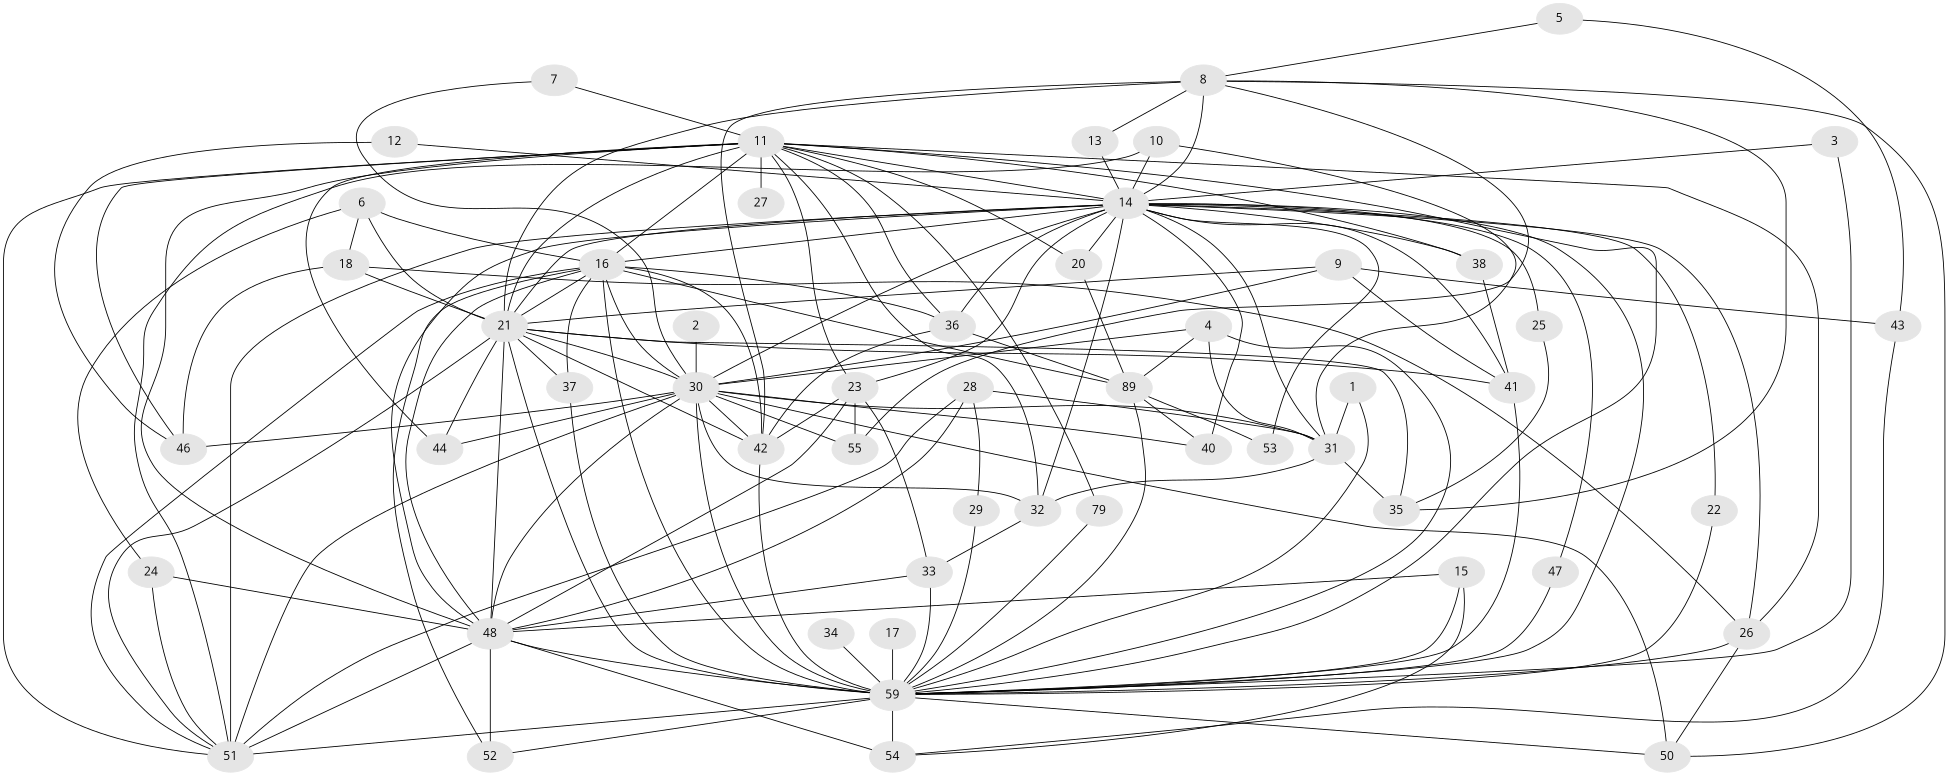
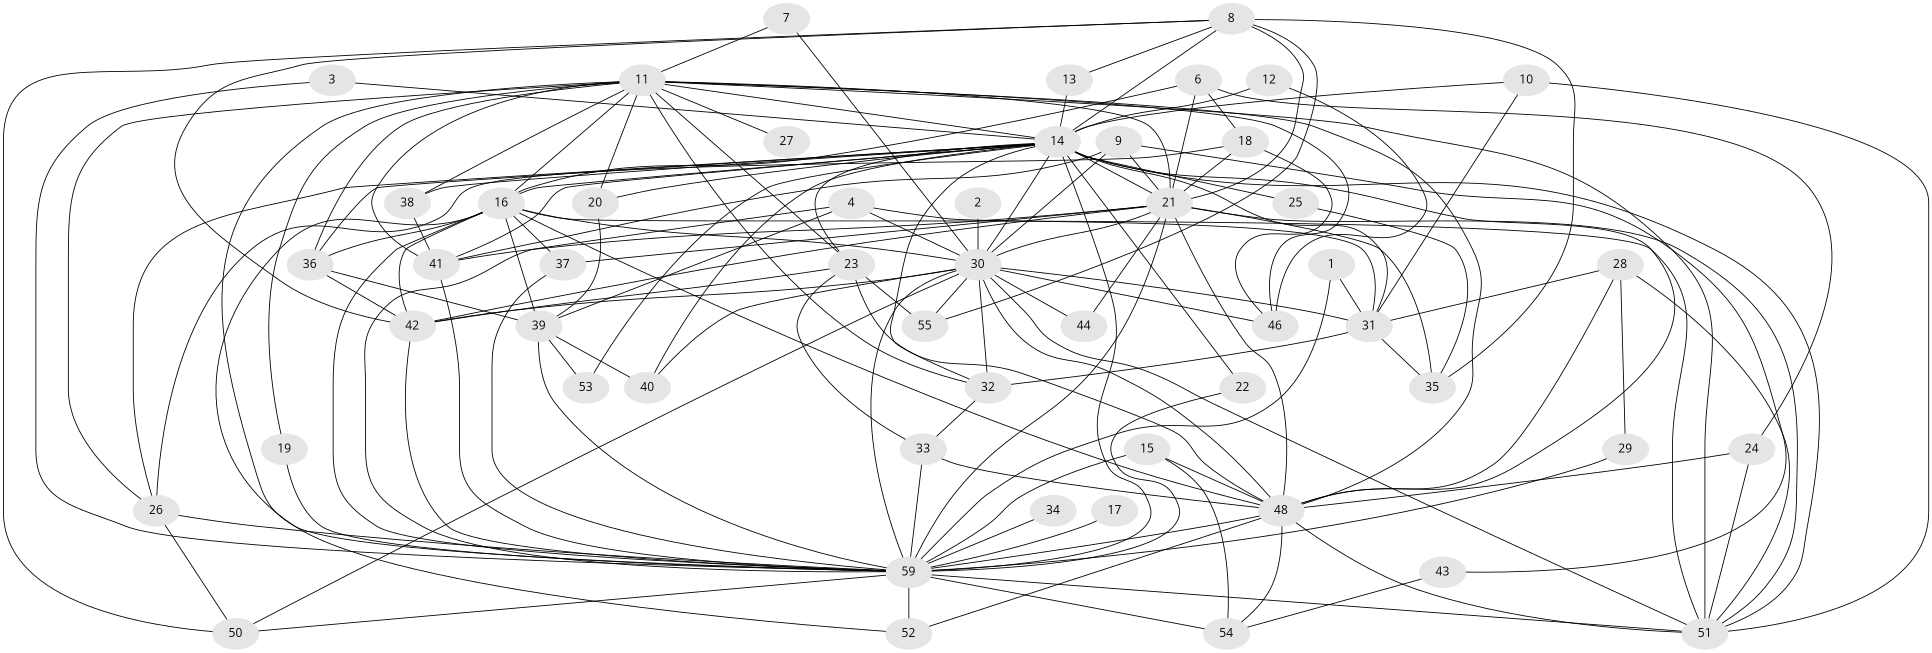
node "5": removed
edge "11" -- "44": now "11" -- "41"
edge "16" -- "21": removed
node "89": label "89" -> "39"
node "79": label "79" -> "19"
node "47": removed
